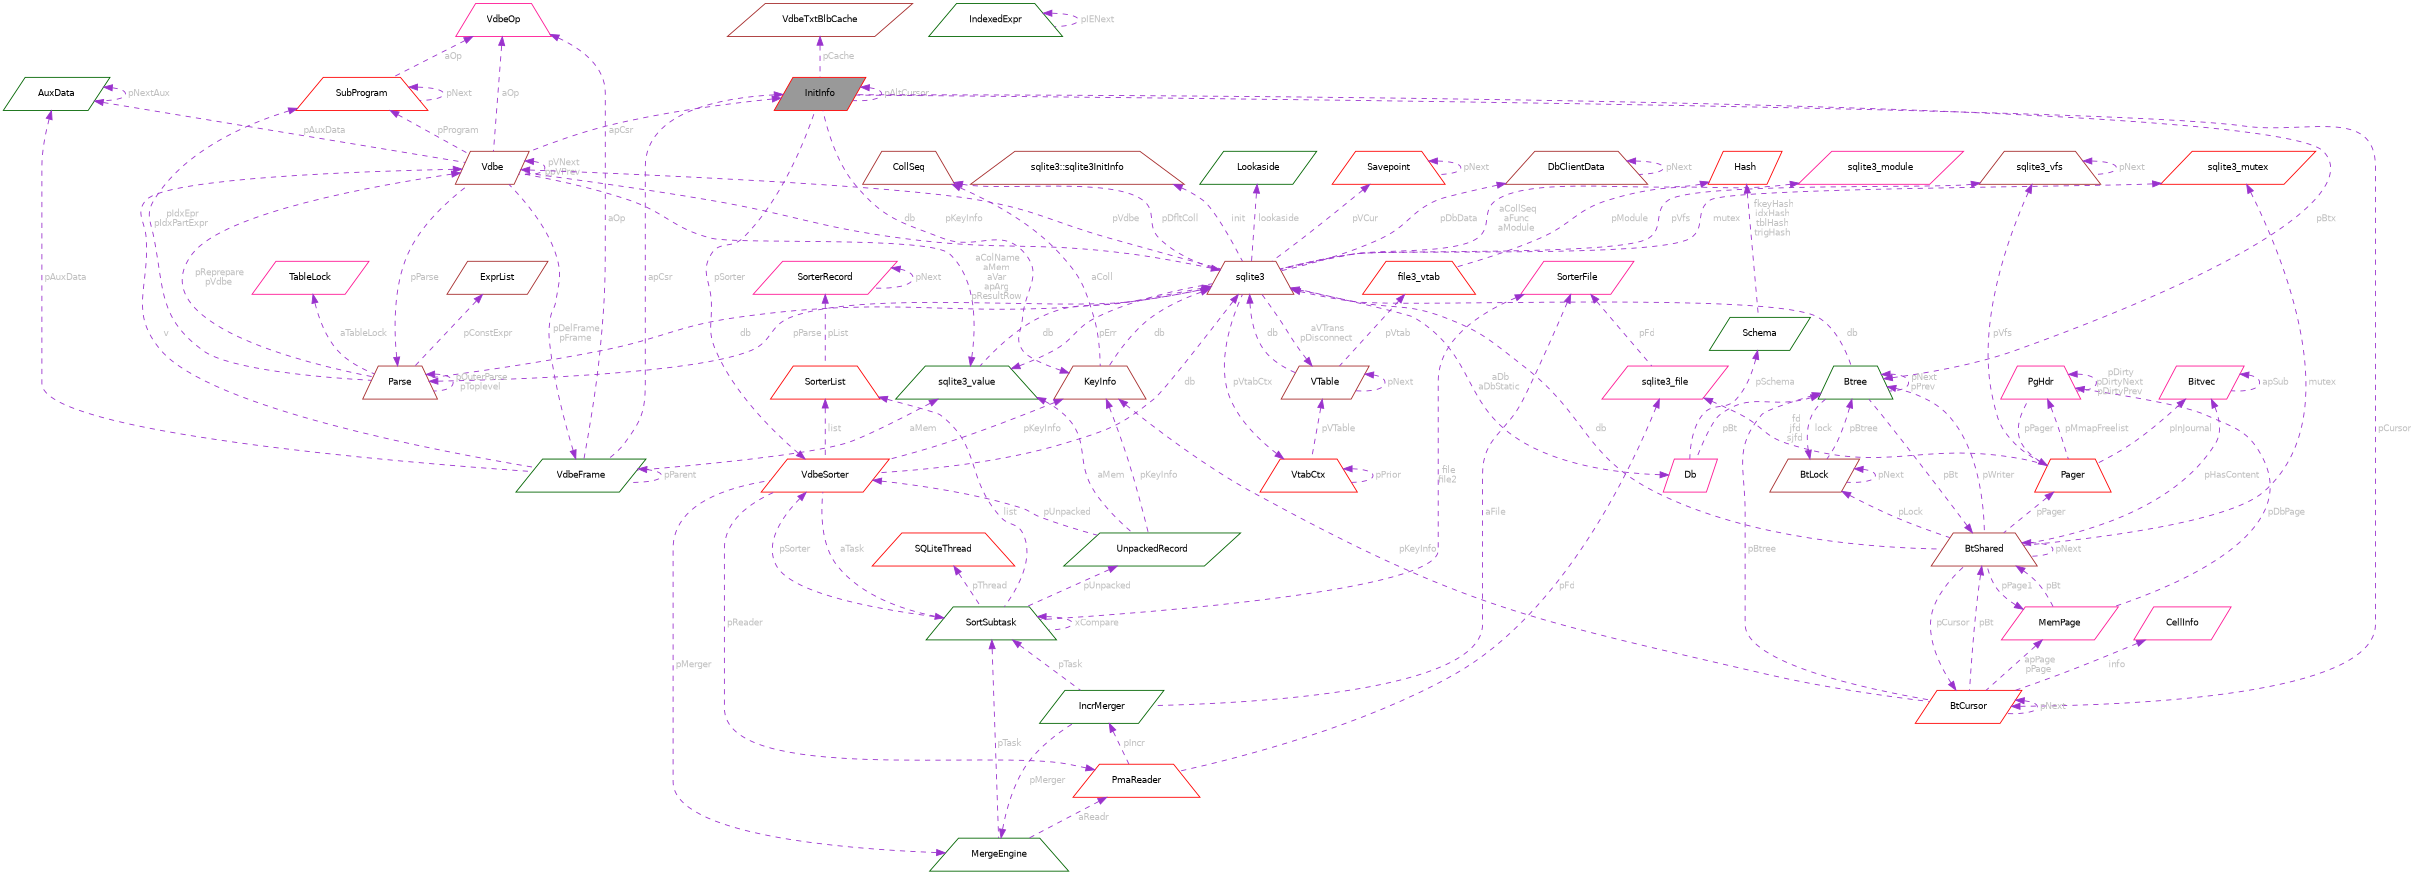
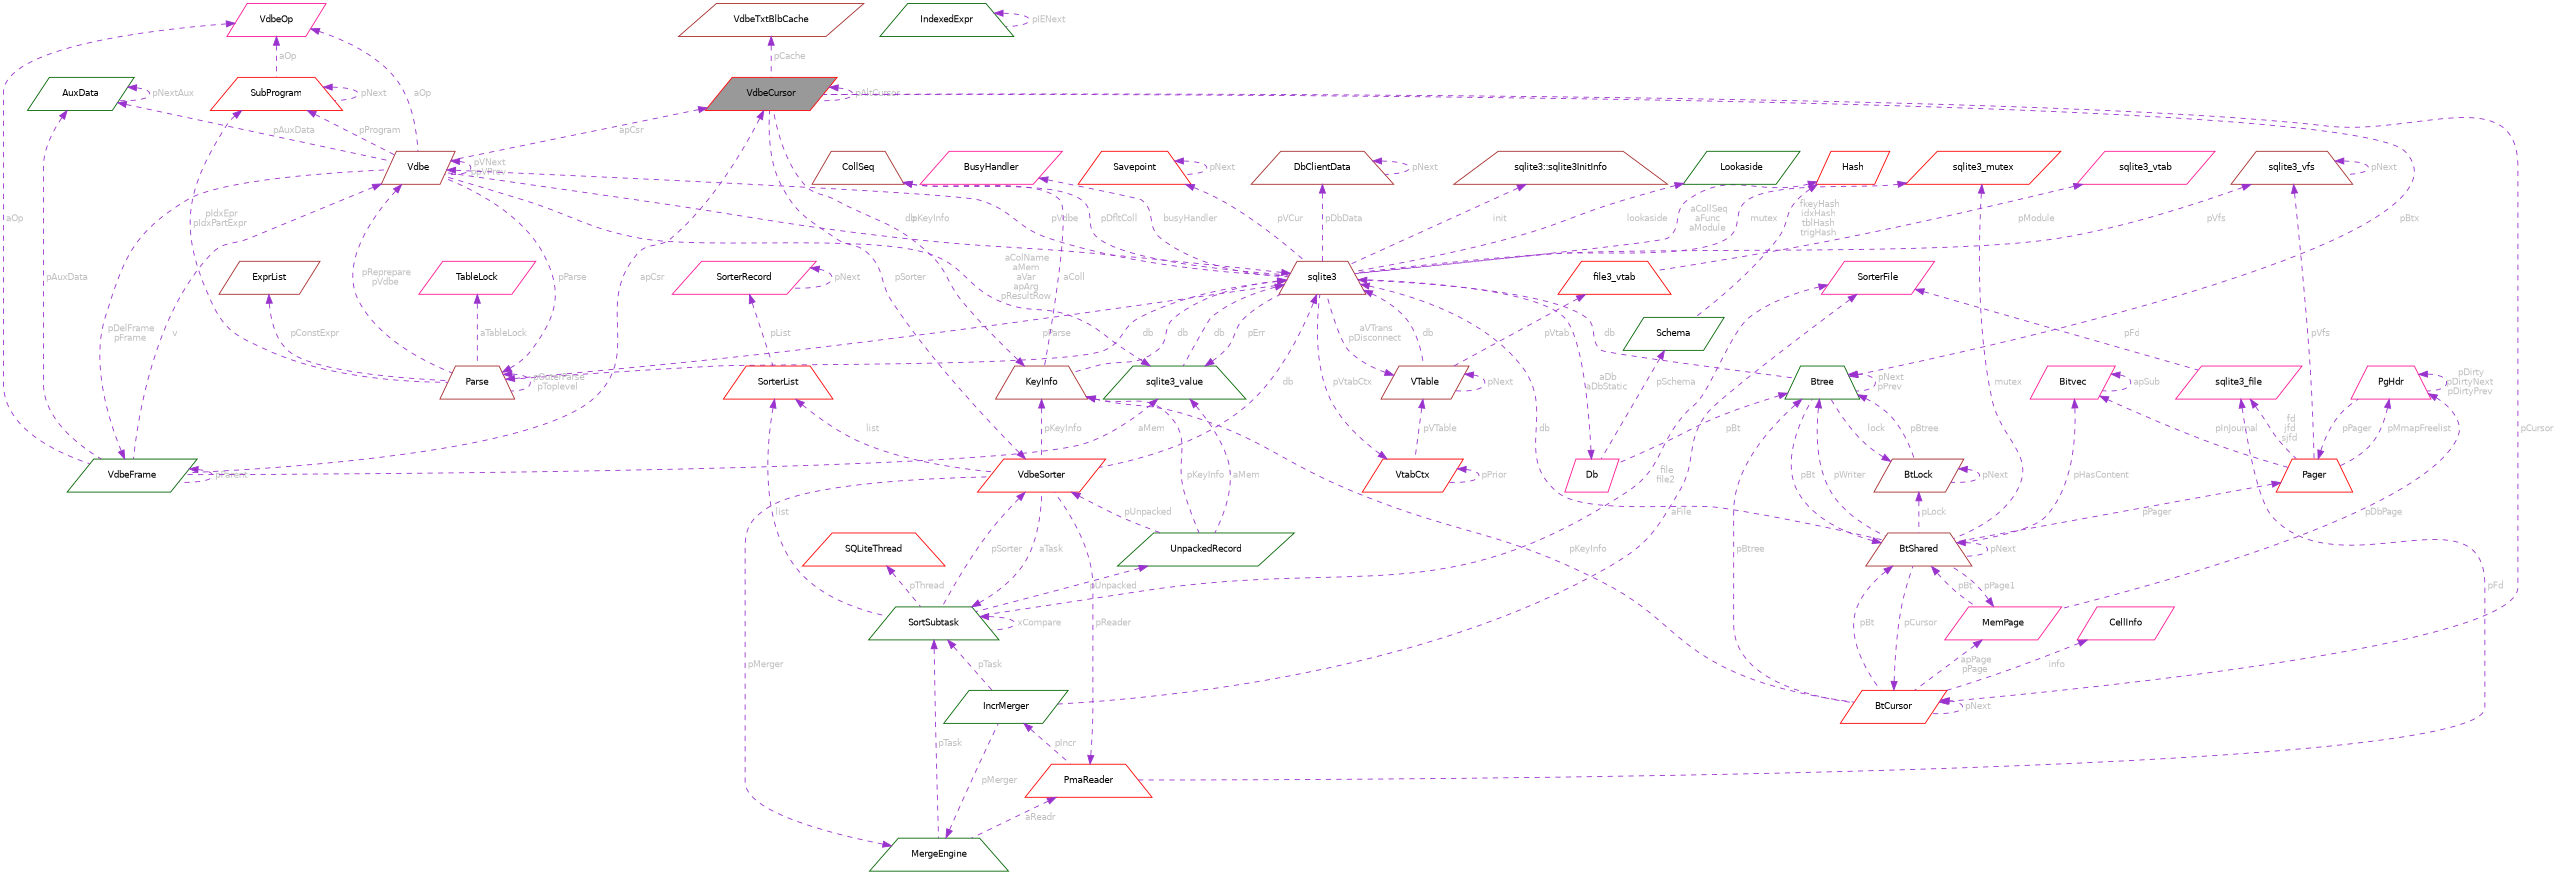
node "VdbeOp": shape trapezium -> parallelogram
node "InitInfo": label "InitInfo" -> "VdbeCursor"
node "BusyHandler": added
node "sqlite3_module": label "sqlite3_module" -> "sqlite3_vtab"
node "VtabCtx": shape trapezium -> parallelogram
